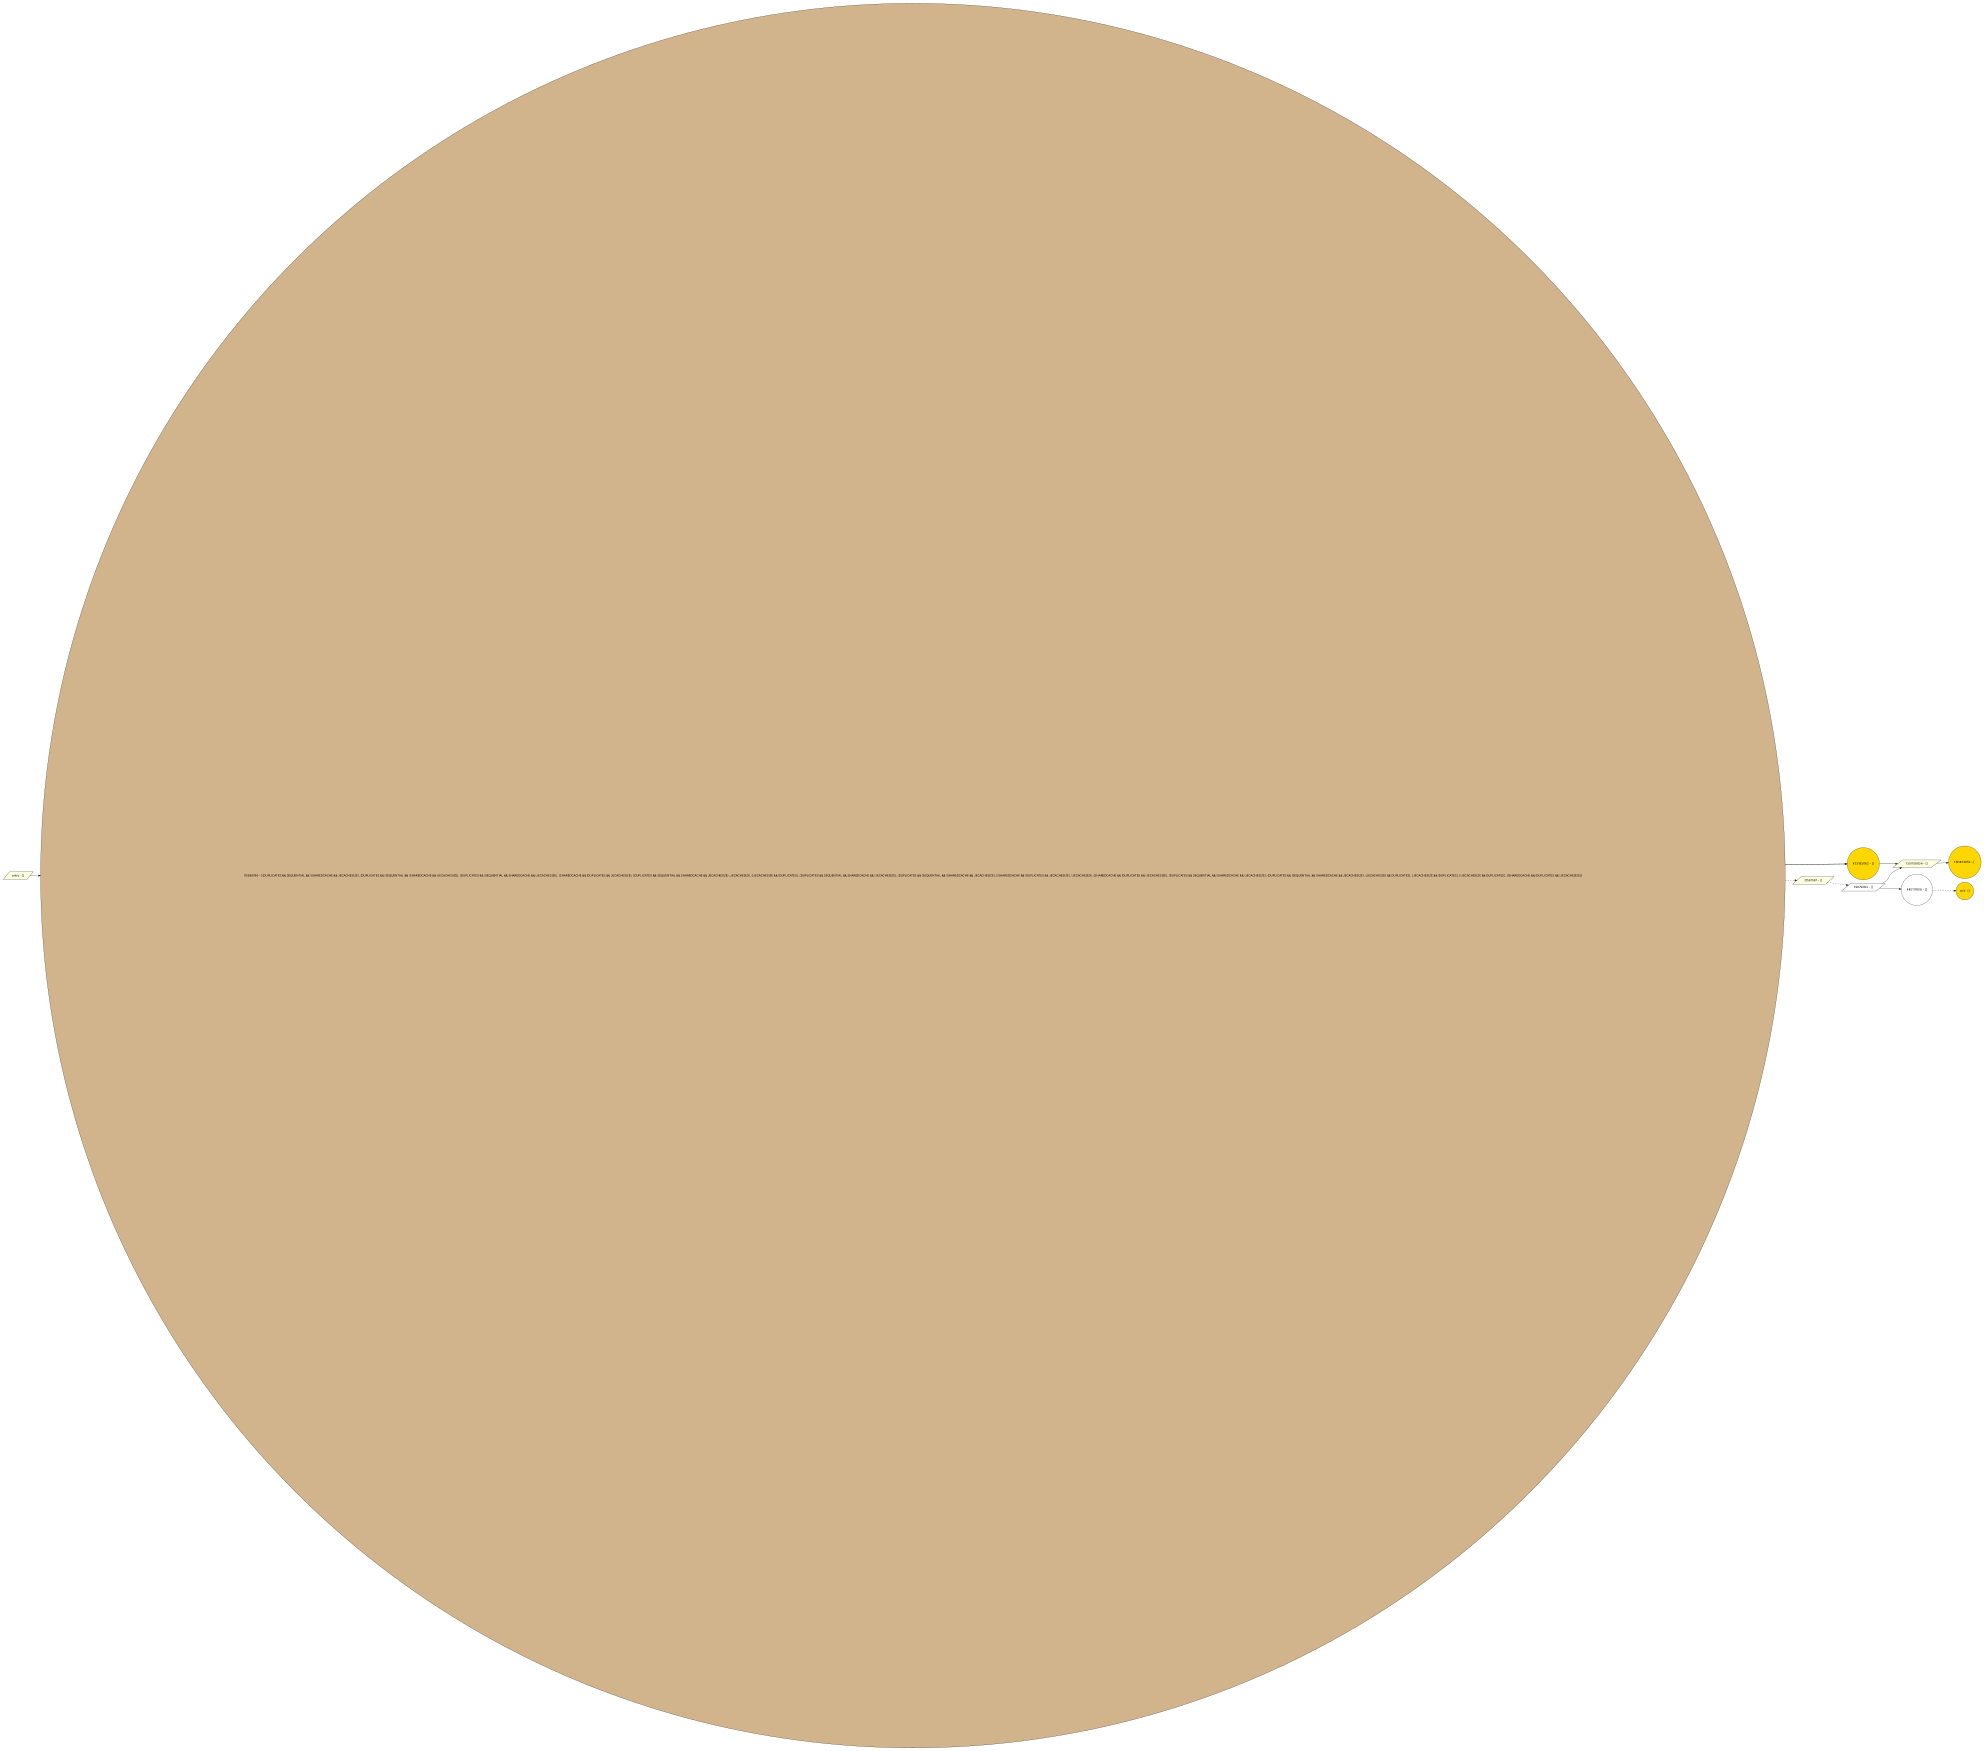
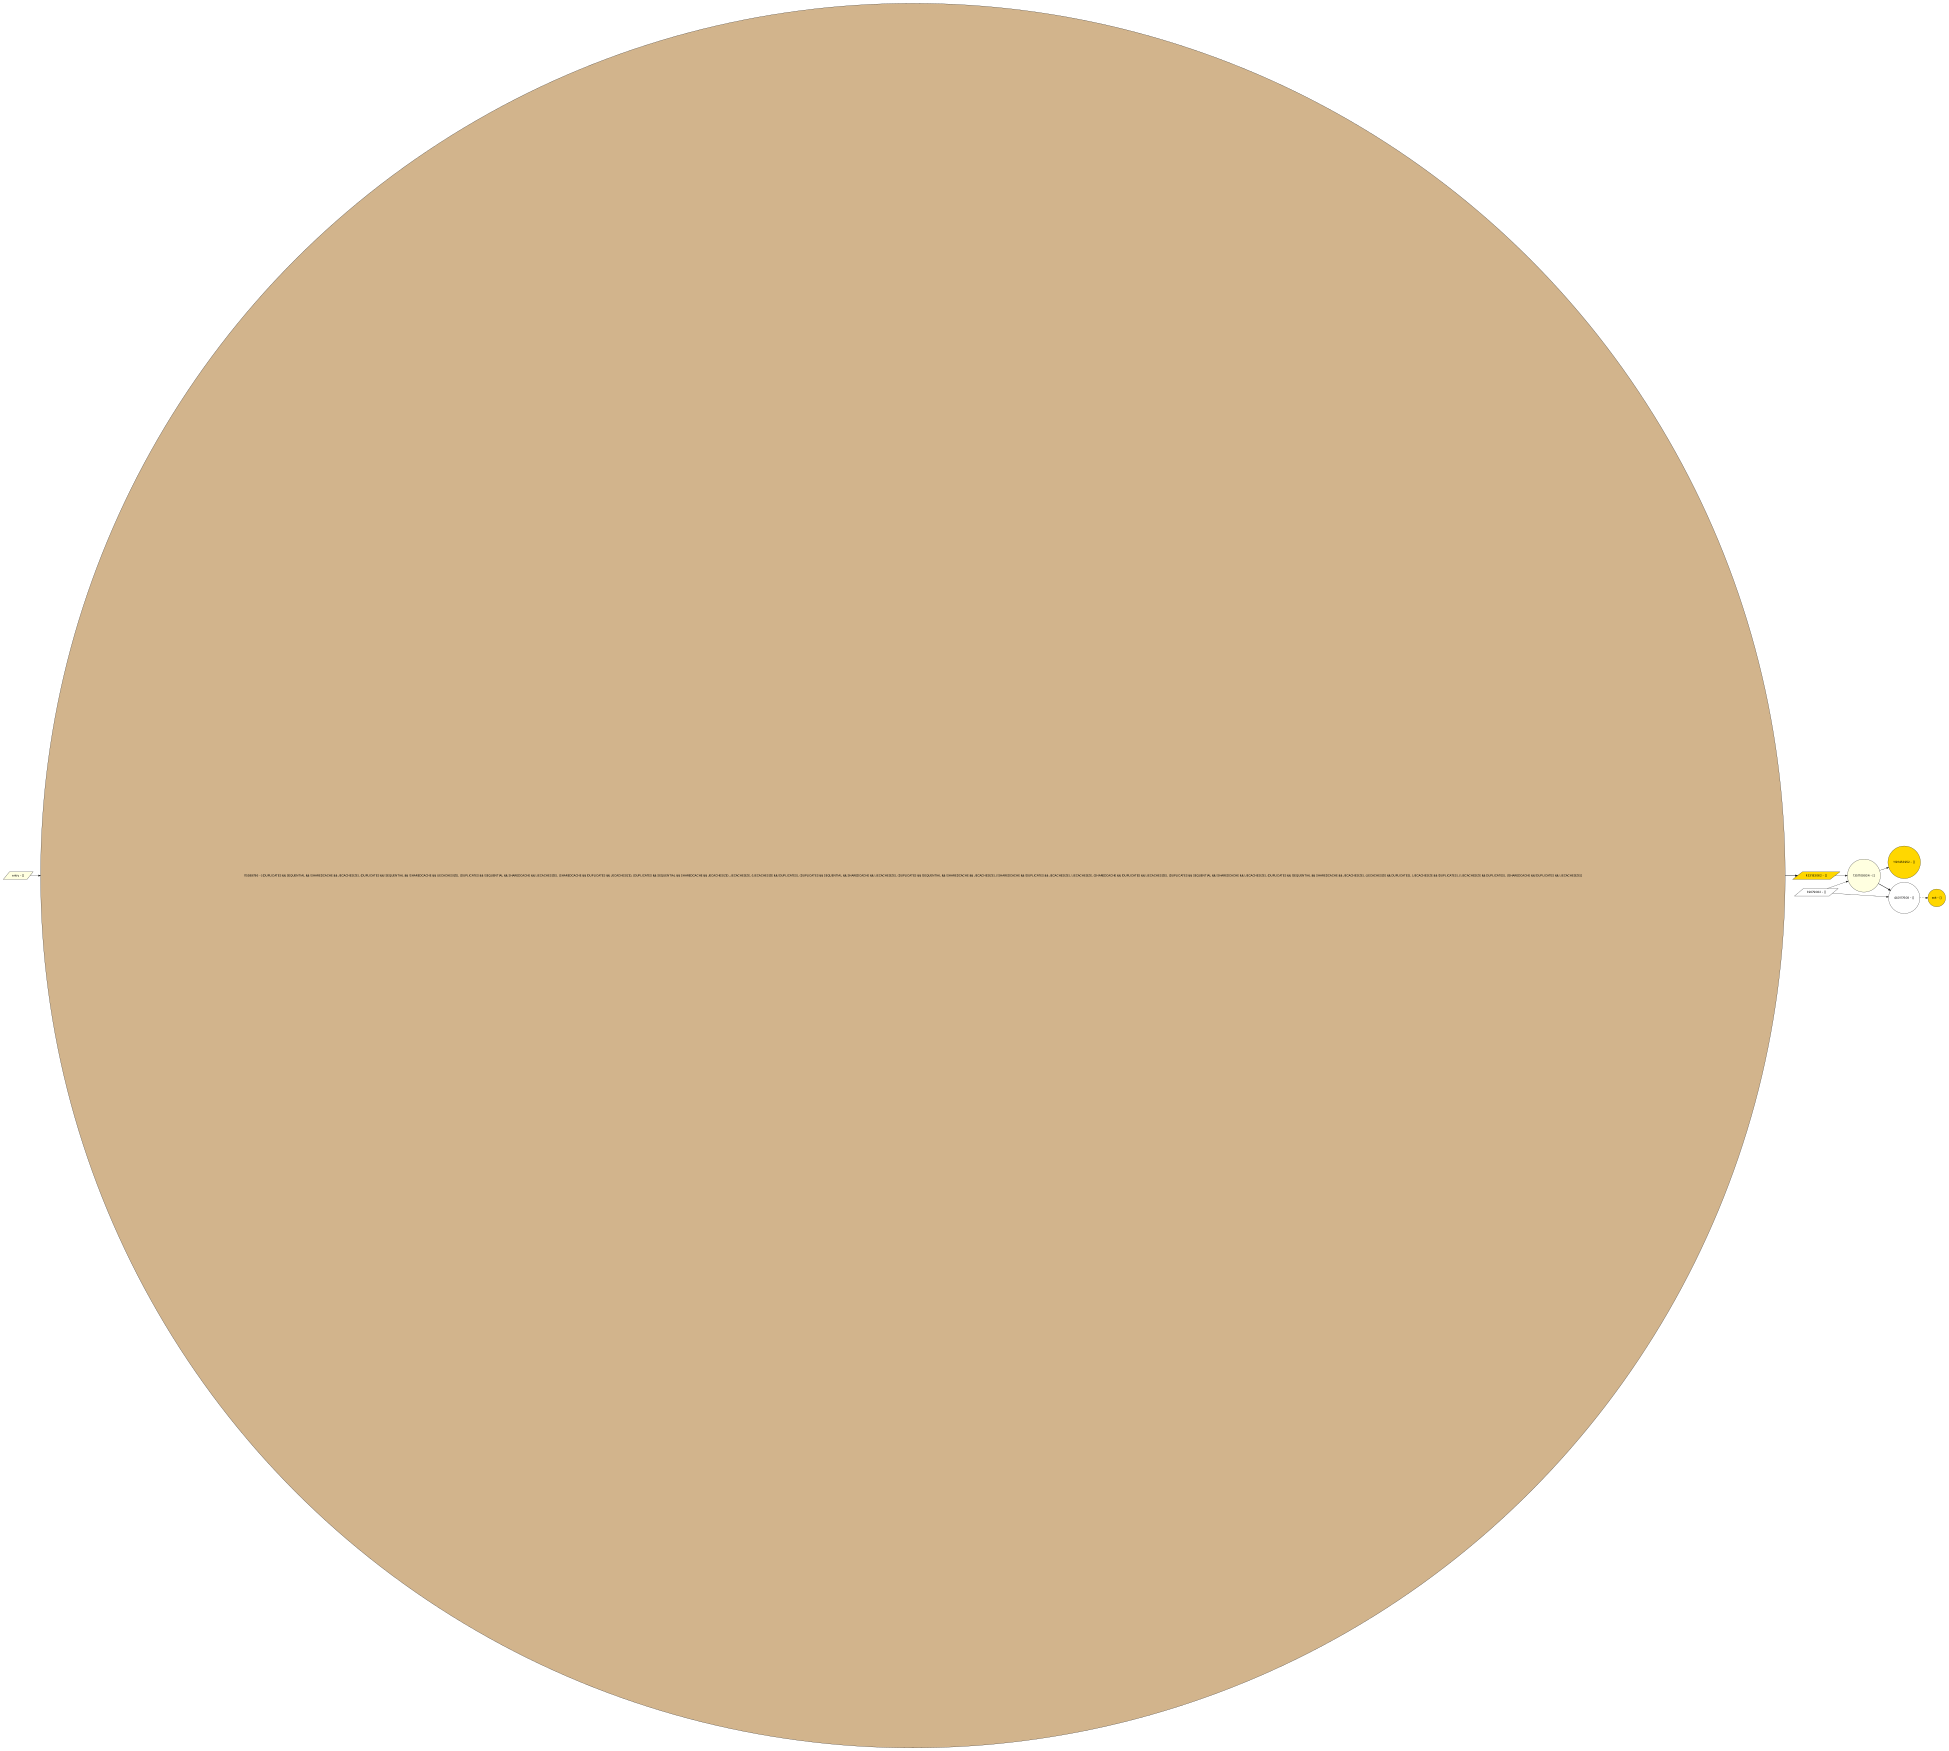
node "433183062 - []": shape circle -> parallelogram
node "1351109934 - []": shape parallelogram -> circle
node "21591567 - []": removed
edge "1351109934 - []" -> "440117608 - []": added
